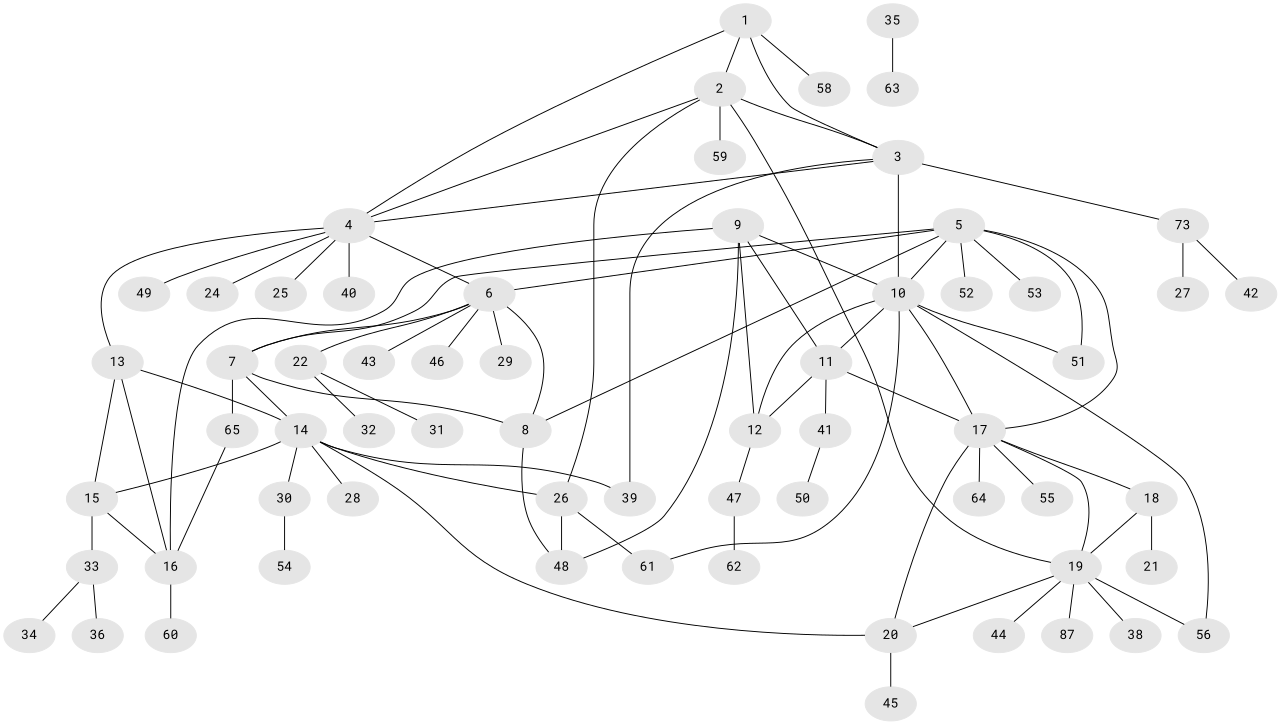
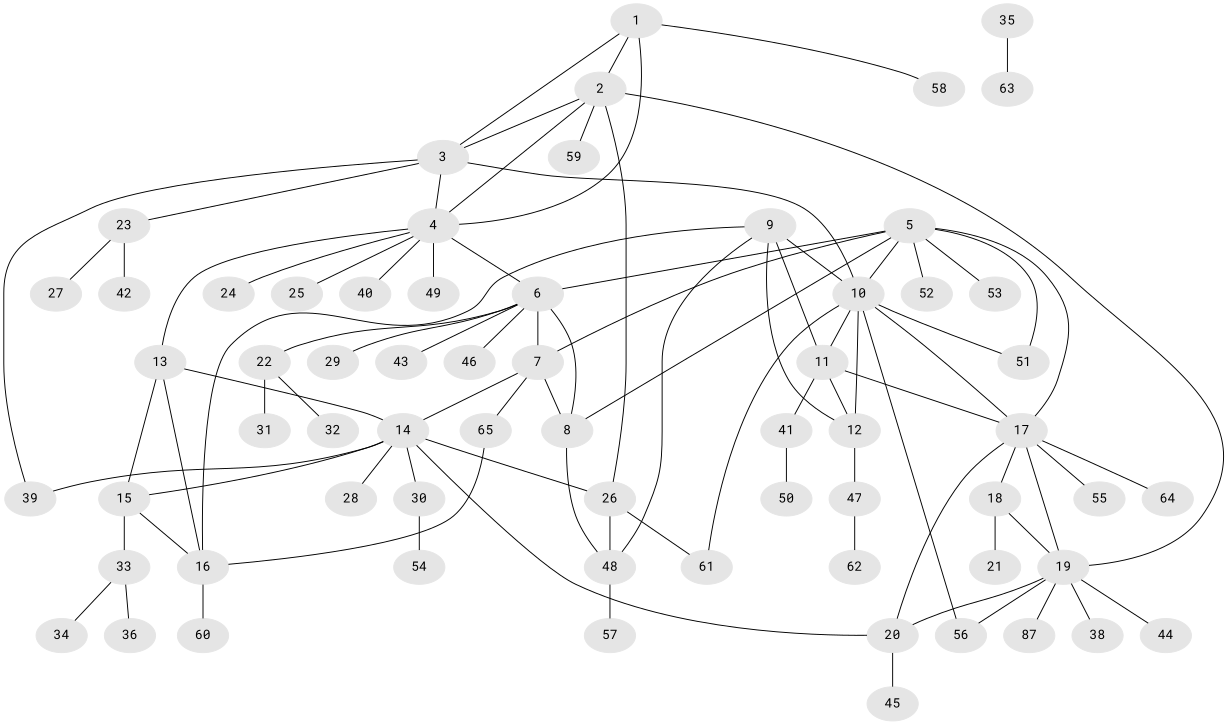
node "73": label "73" -> "23"
node "57": added
